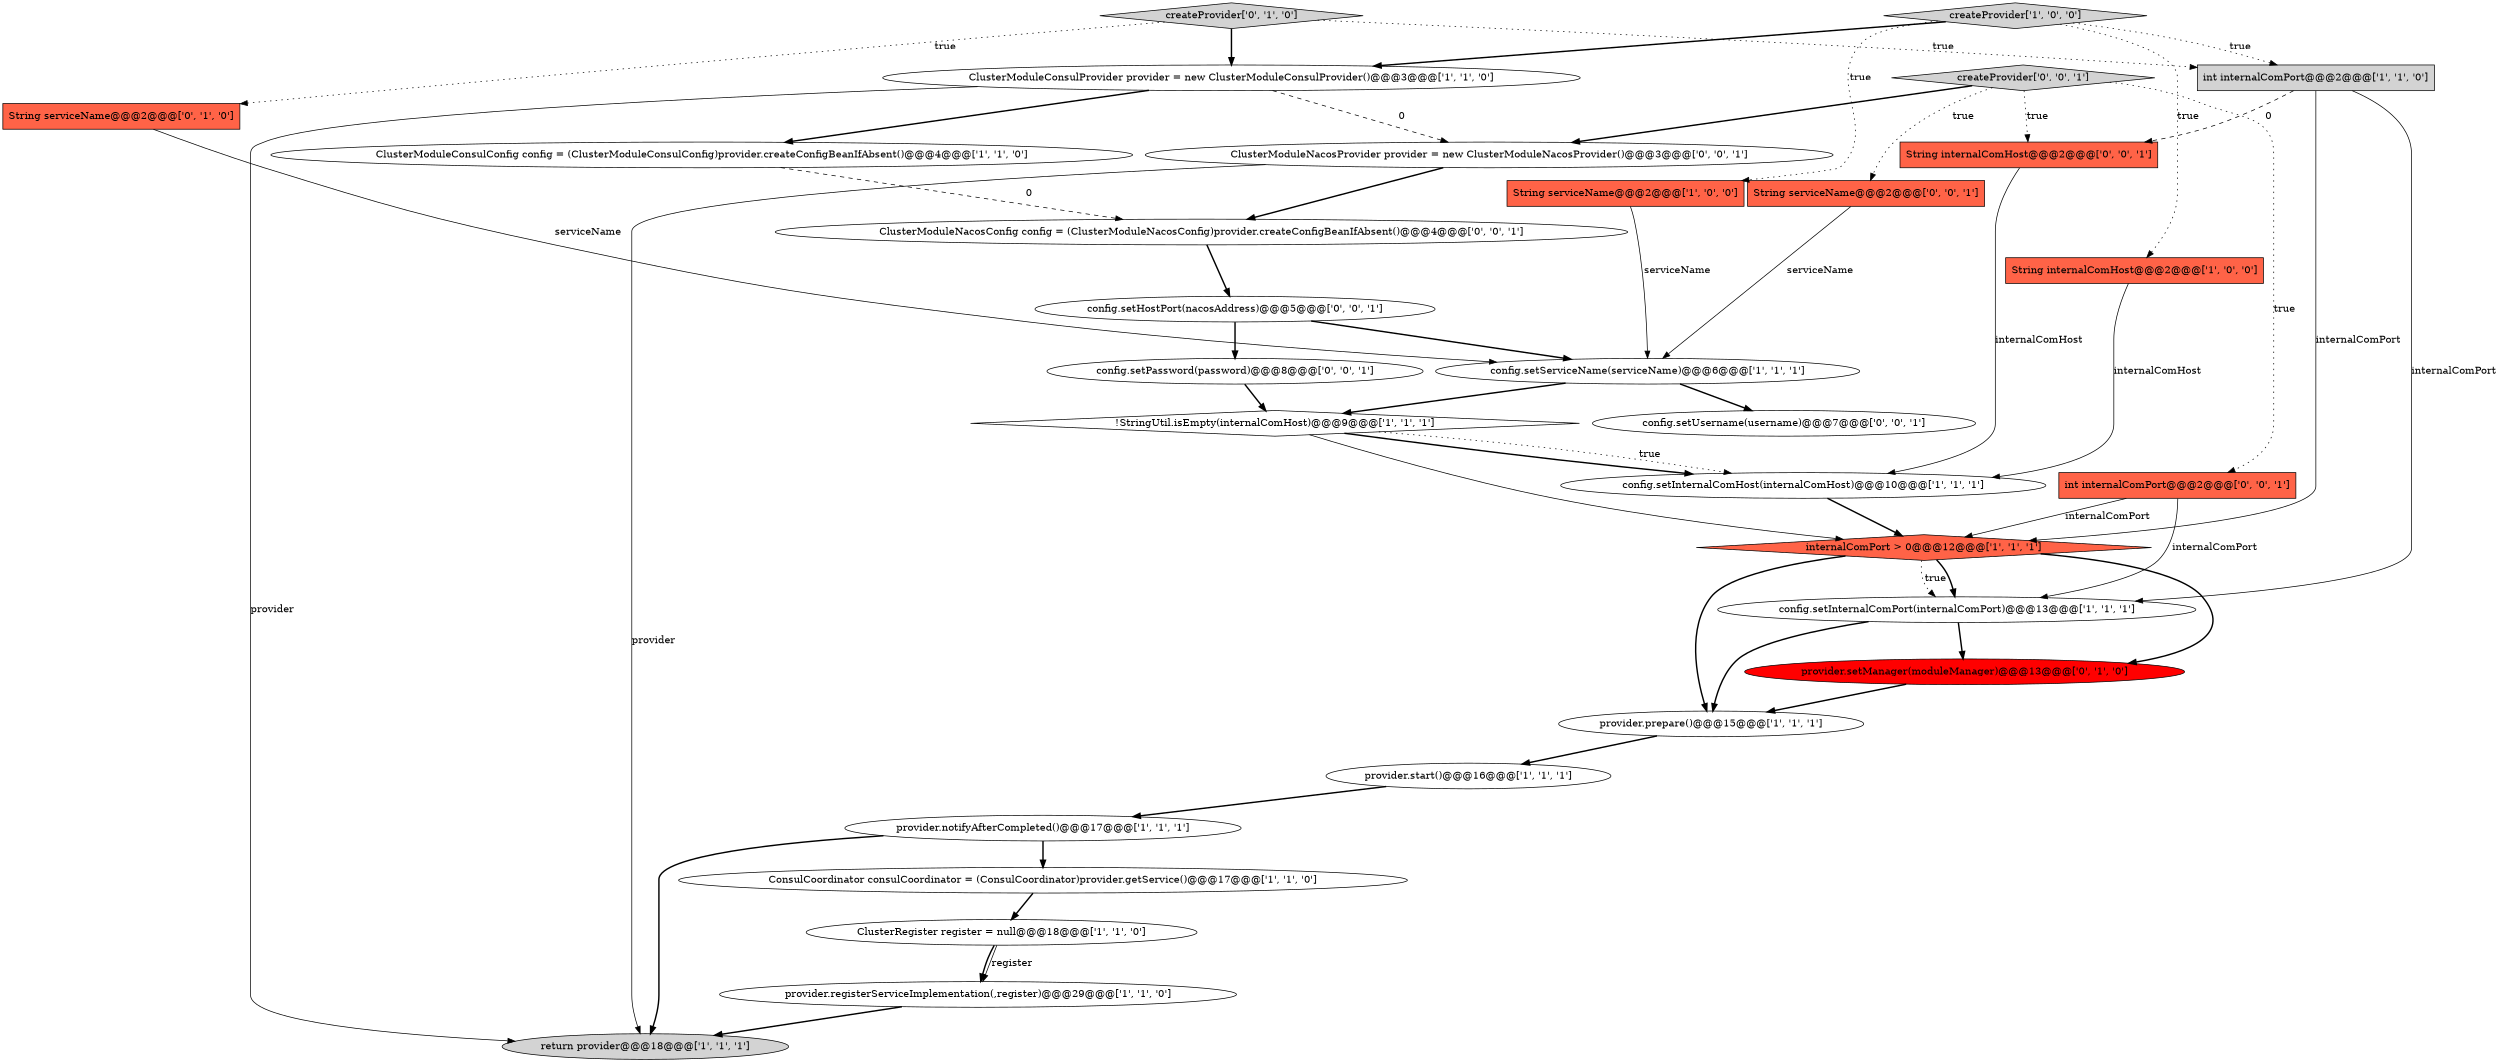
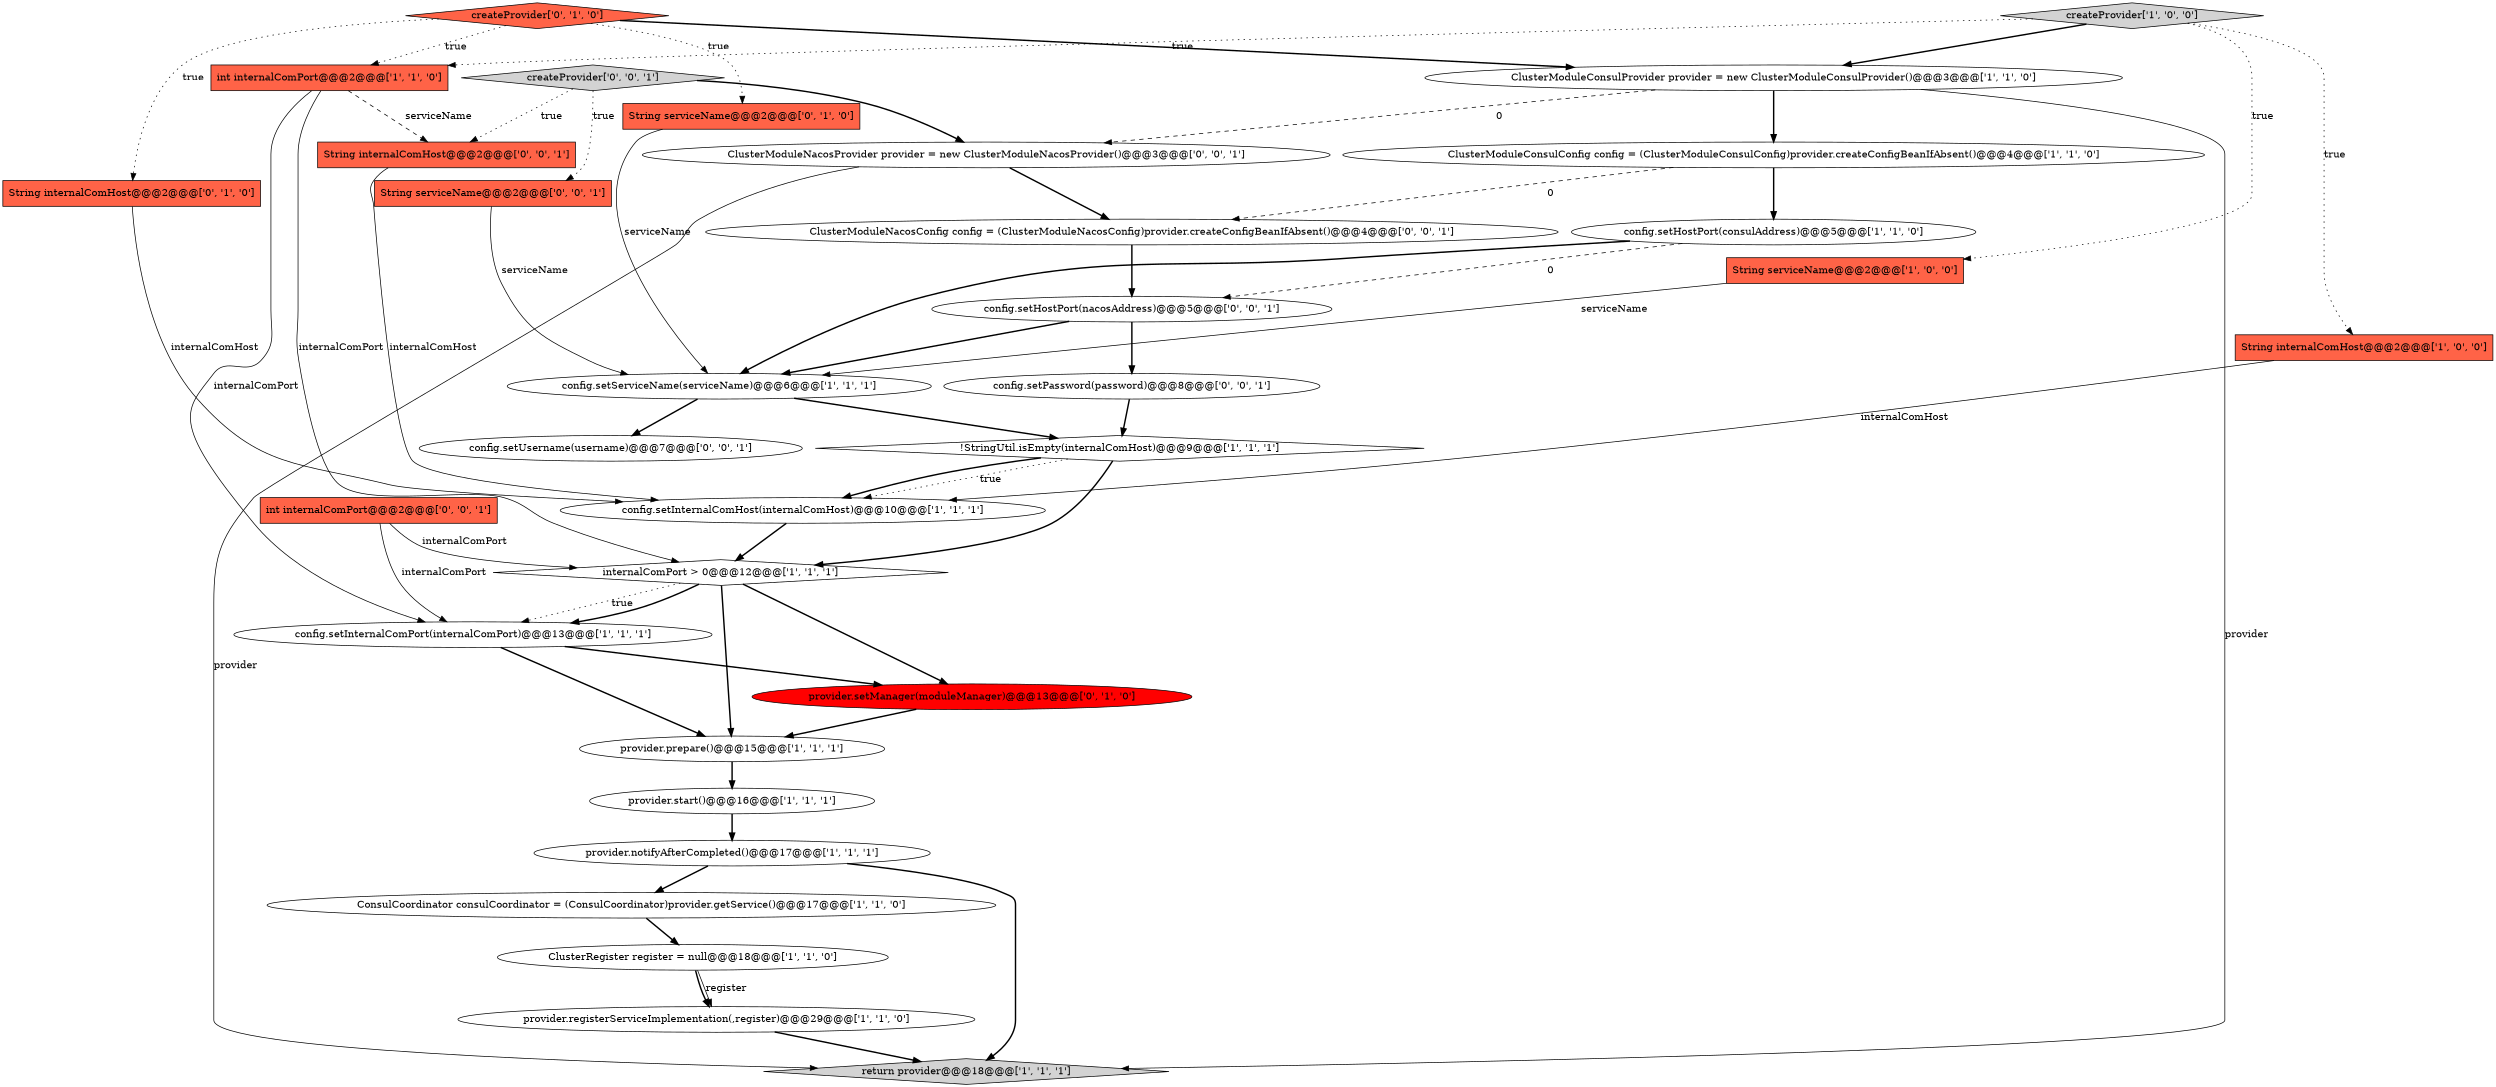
node "createProvider['0', '1', '0']": fillcolor lightgray -> tomato
node "int internalComPort@@@2@@@['1', '1', '0']": fillcolor lightgray -> tomato
edge "int internalComPort@@@2@@@['1', '1', '0']" -> "String internalComHost@@@2@@@['0', '0', '1']": label "0" -> "serviceName"
node "String internalComHost@@@2@@@['0', '1', '0']": added
edge "createProvider['0', '0', '1']" -> "int internalComPort@@@2@@@['0', '0', '1']": removed, label "true"
node "config.setHostPort(consulAddress)@@@5@@@['1', '1', '0']": added
edge "!StringUtil.isEmpty(internalComHost)@@@9@@@['1', '1', '1']" -> "internalComPort > 0@@@12@@@['1', '1', '1']": style solid -> bold
node "internalComPort > 0@@@12@@@['1', '1', '1']": fillcolor tomato -> white
node "return provider@@@18@@@['1', '1', '1']": shape ellipse -> diamond
